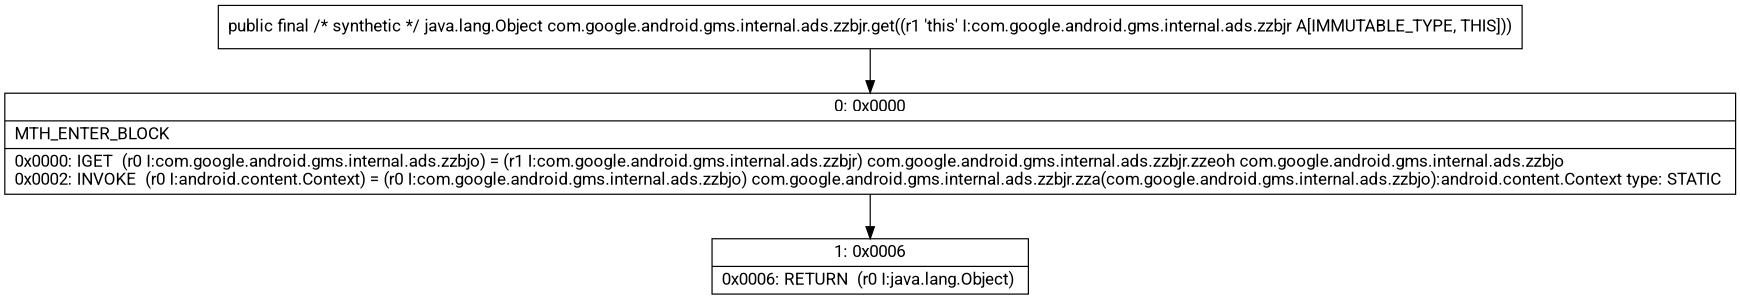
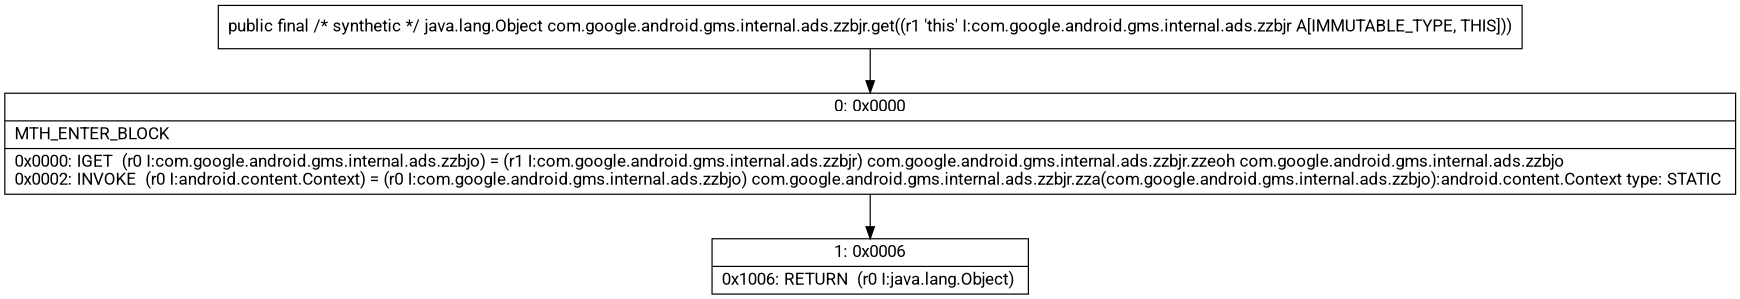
node "1: 0x0006": text "0x0006: RETURN  (r0 I:java.lang.Object)" -> "0x1006: RETURN  (r0 I:java.lang.Object)"
